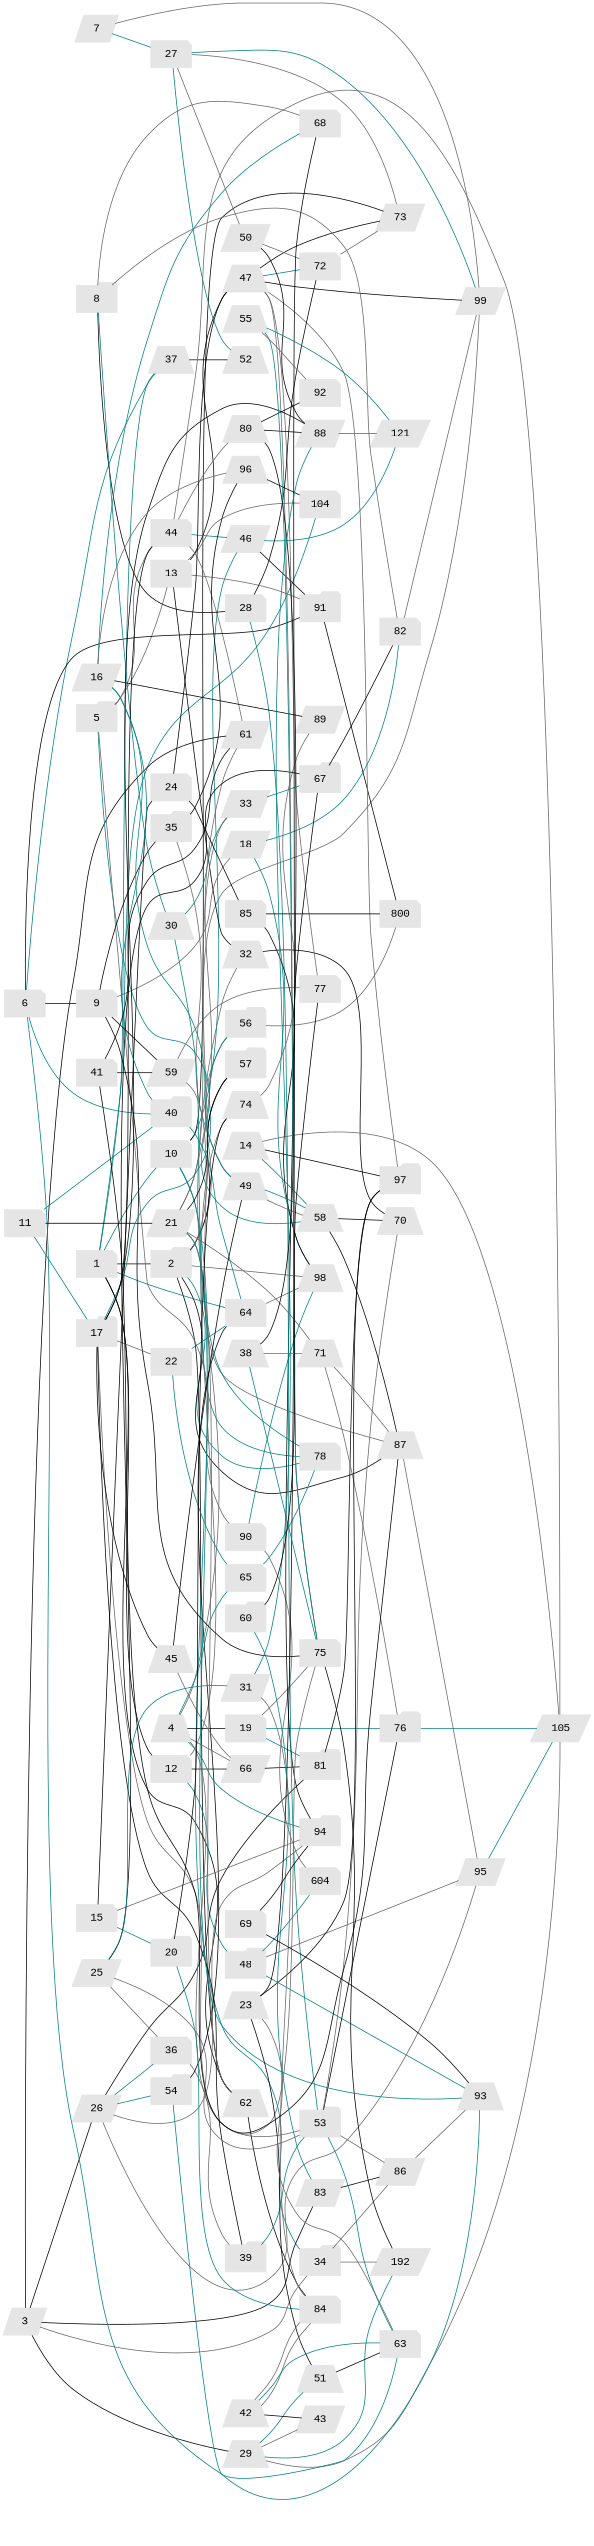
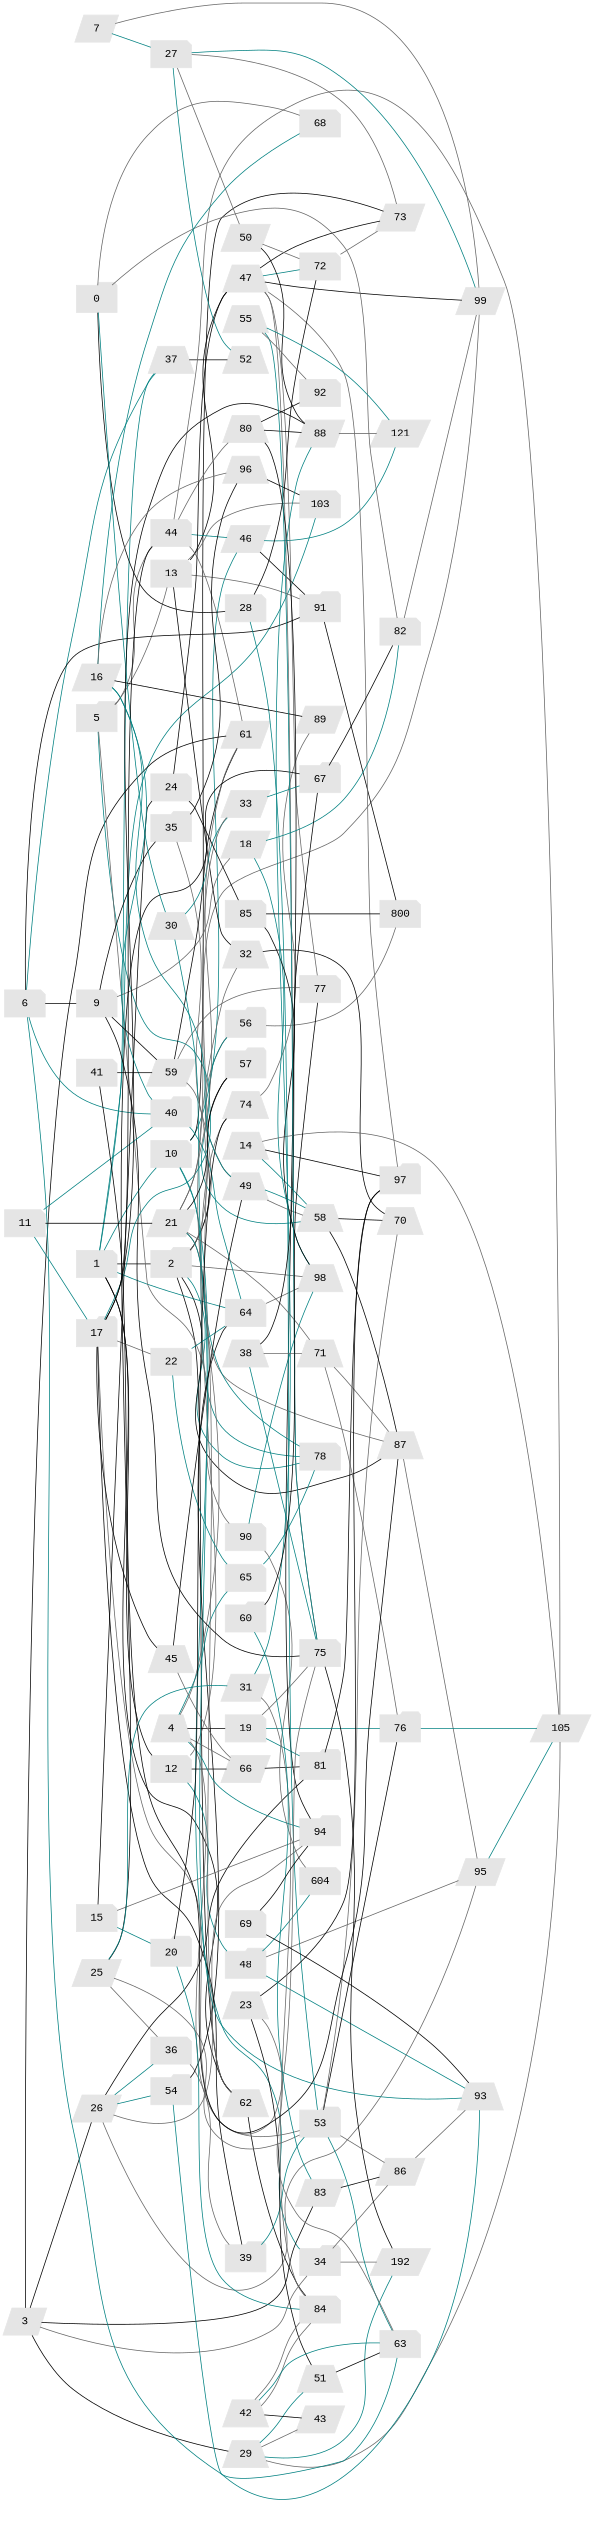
node "8": label "8" -> "0"
node "104": label "104" -> "103"
edge "61" -- "41": now "61" -- "59"
edge "68" -- "23": removed
